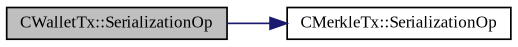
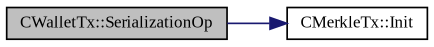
node "CMerkleTx::SerializationOp": label "CMerkleTx::SerializationOp" -> "CMerkleTx::Init"
